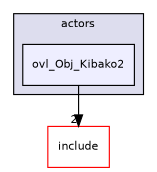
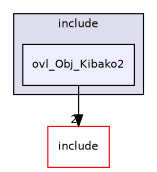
cluster "actors": label "actors" -> "include"
